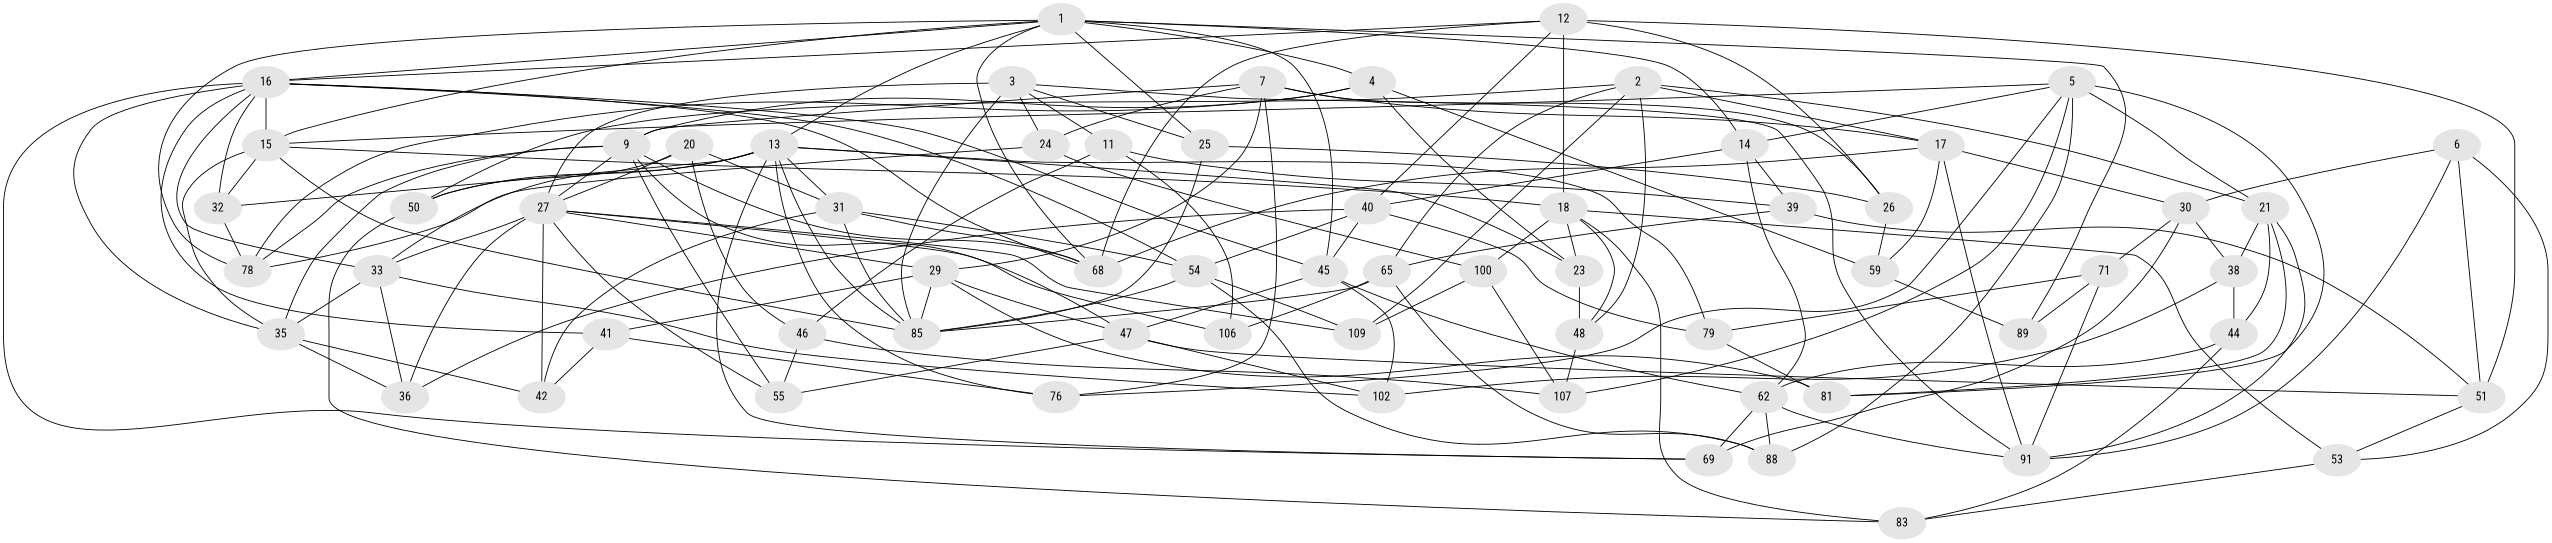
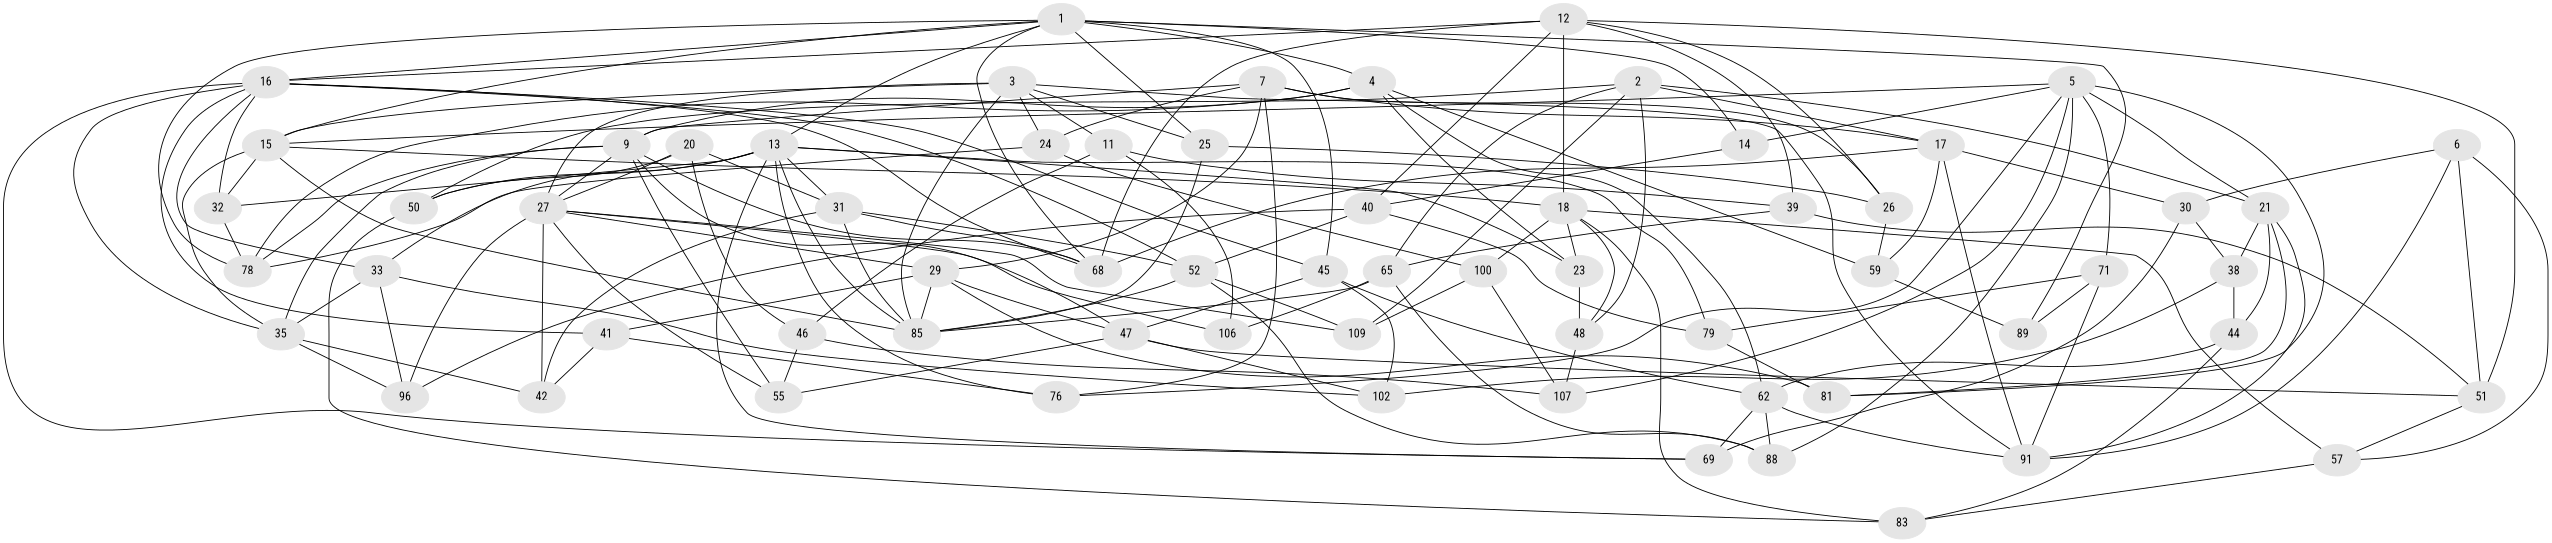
edge "16" -- "15": now "3" -- "15"
edge "14" -- "39": now "12" -- "39"
edge "27" -- "33": removed
edge "30" -- "71": now "5" -- "71"
edge "40" -- "45": removed
node "54": label "54" -> "52"
edge "14" -- "62": now "4" -- "62"
node "36": label "36" -> "96"
node "53": label "53" -> "57"
